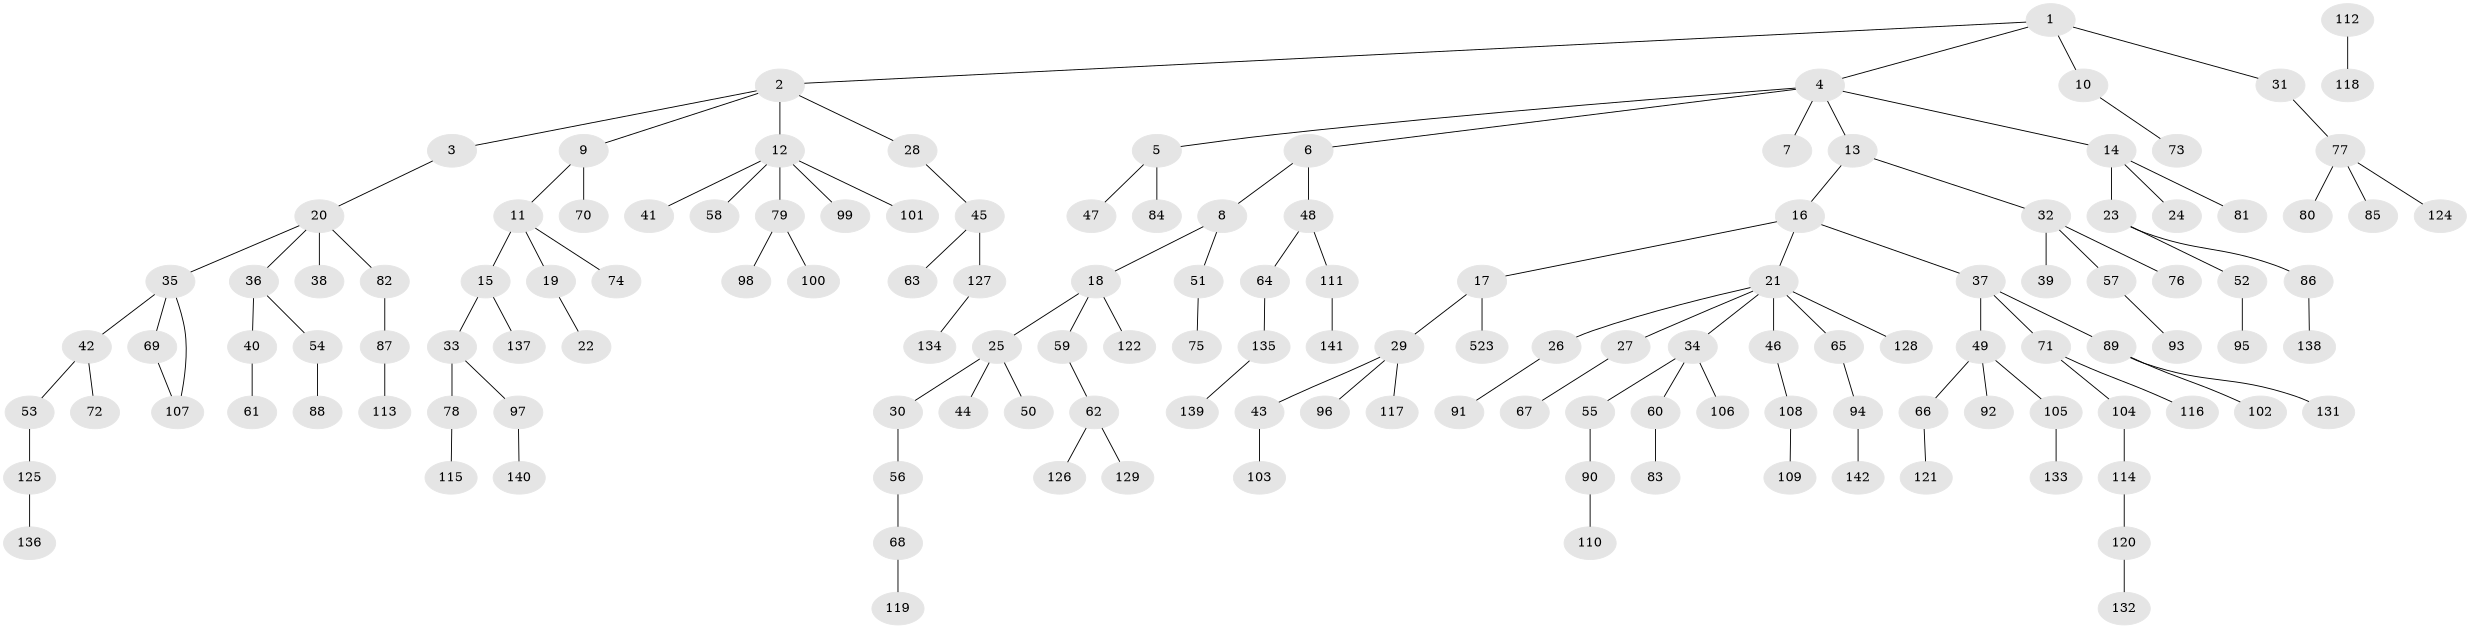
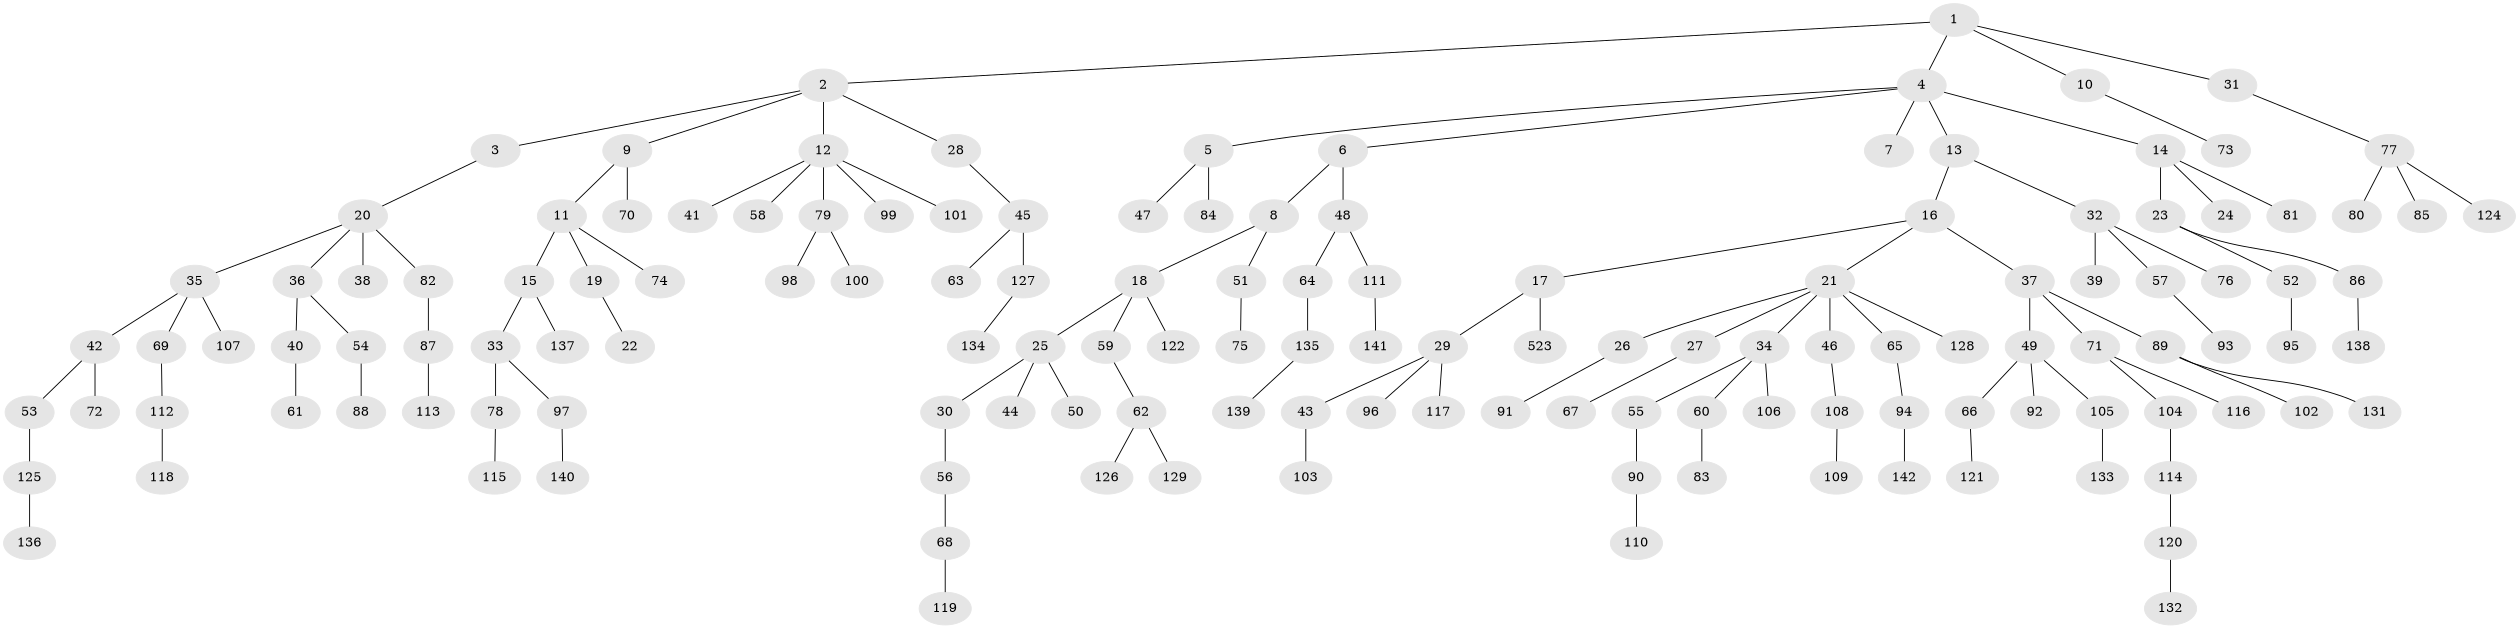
edge "69" -- "107": now "69" -- "112"
